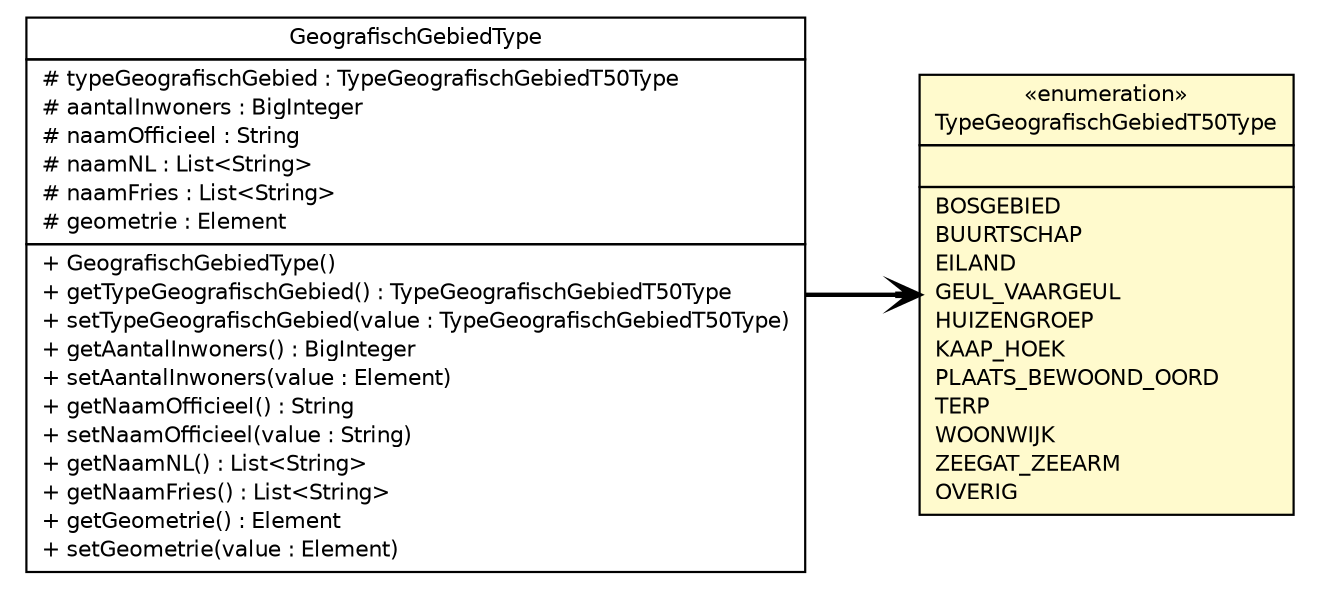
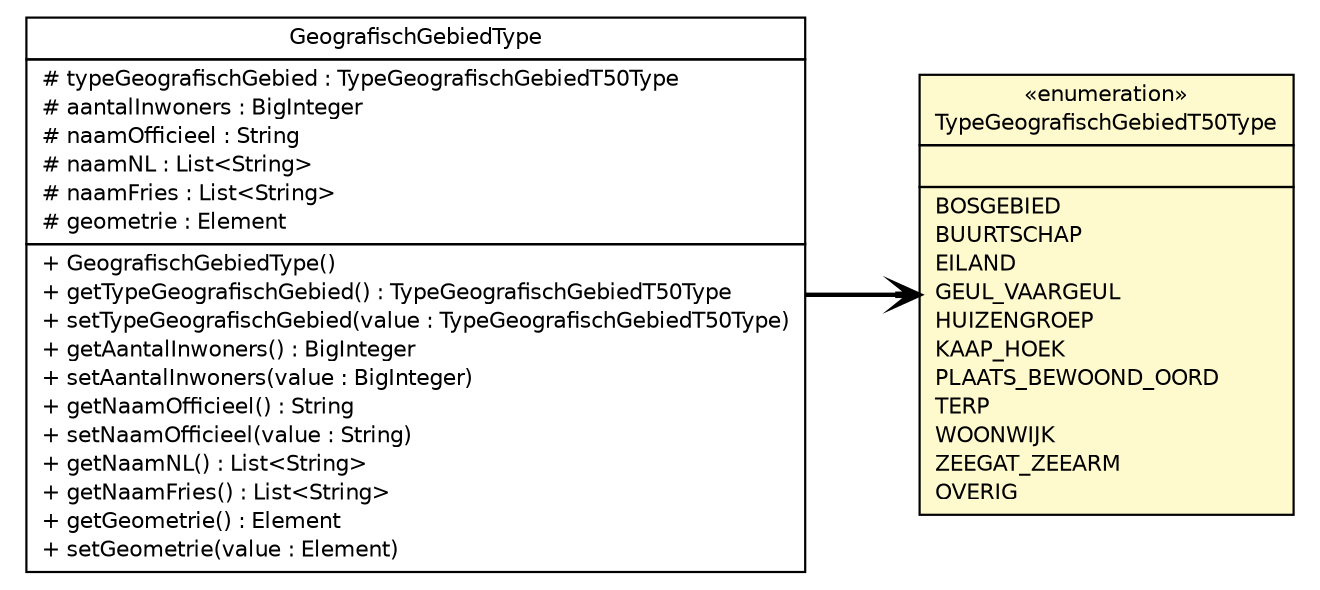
node "GeografischGebiedType": text "+ setAantalInwoners(value : Element)" -> "+ setAantalInwoners(value : BigInteger)"
